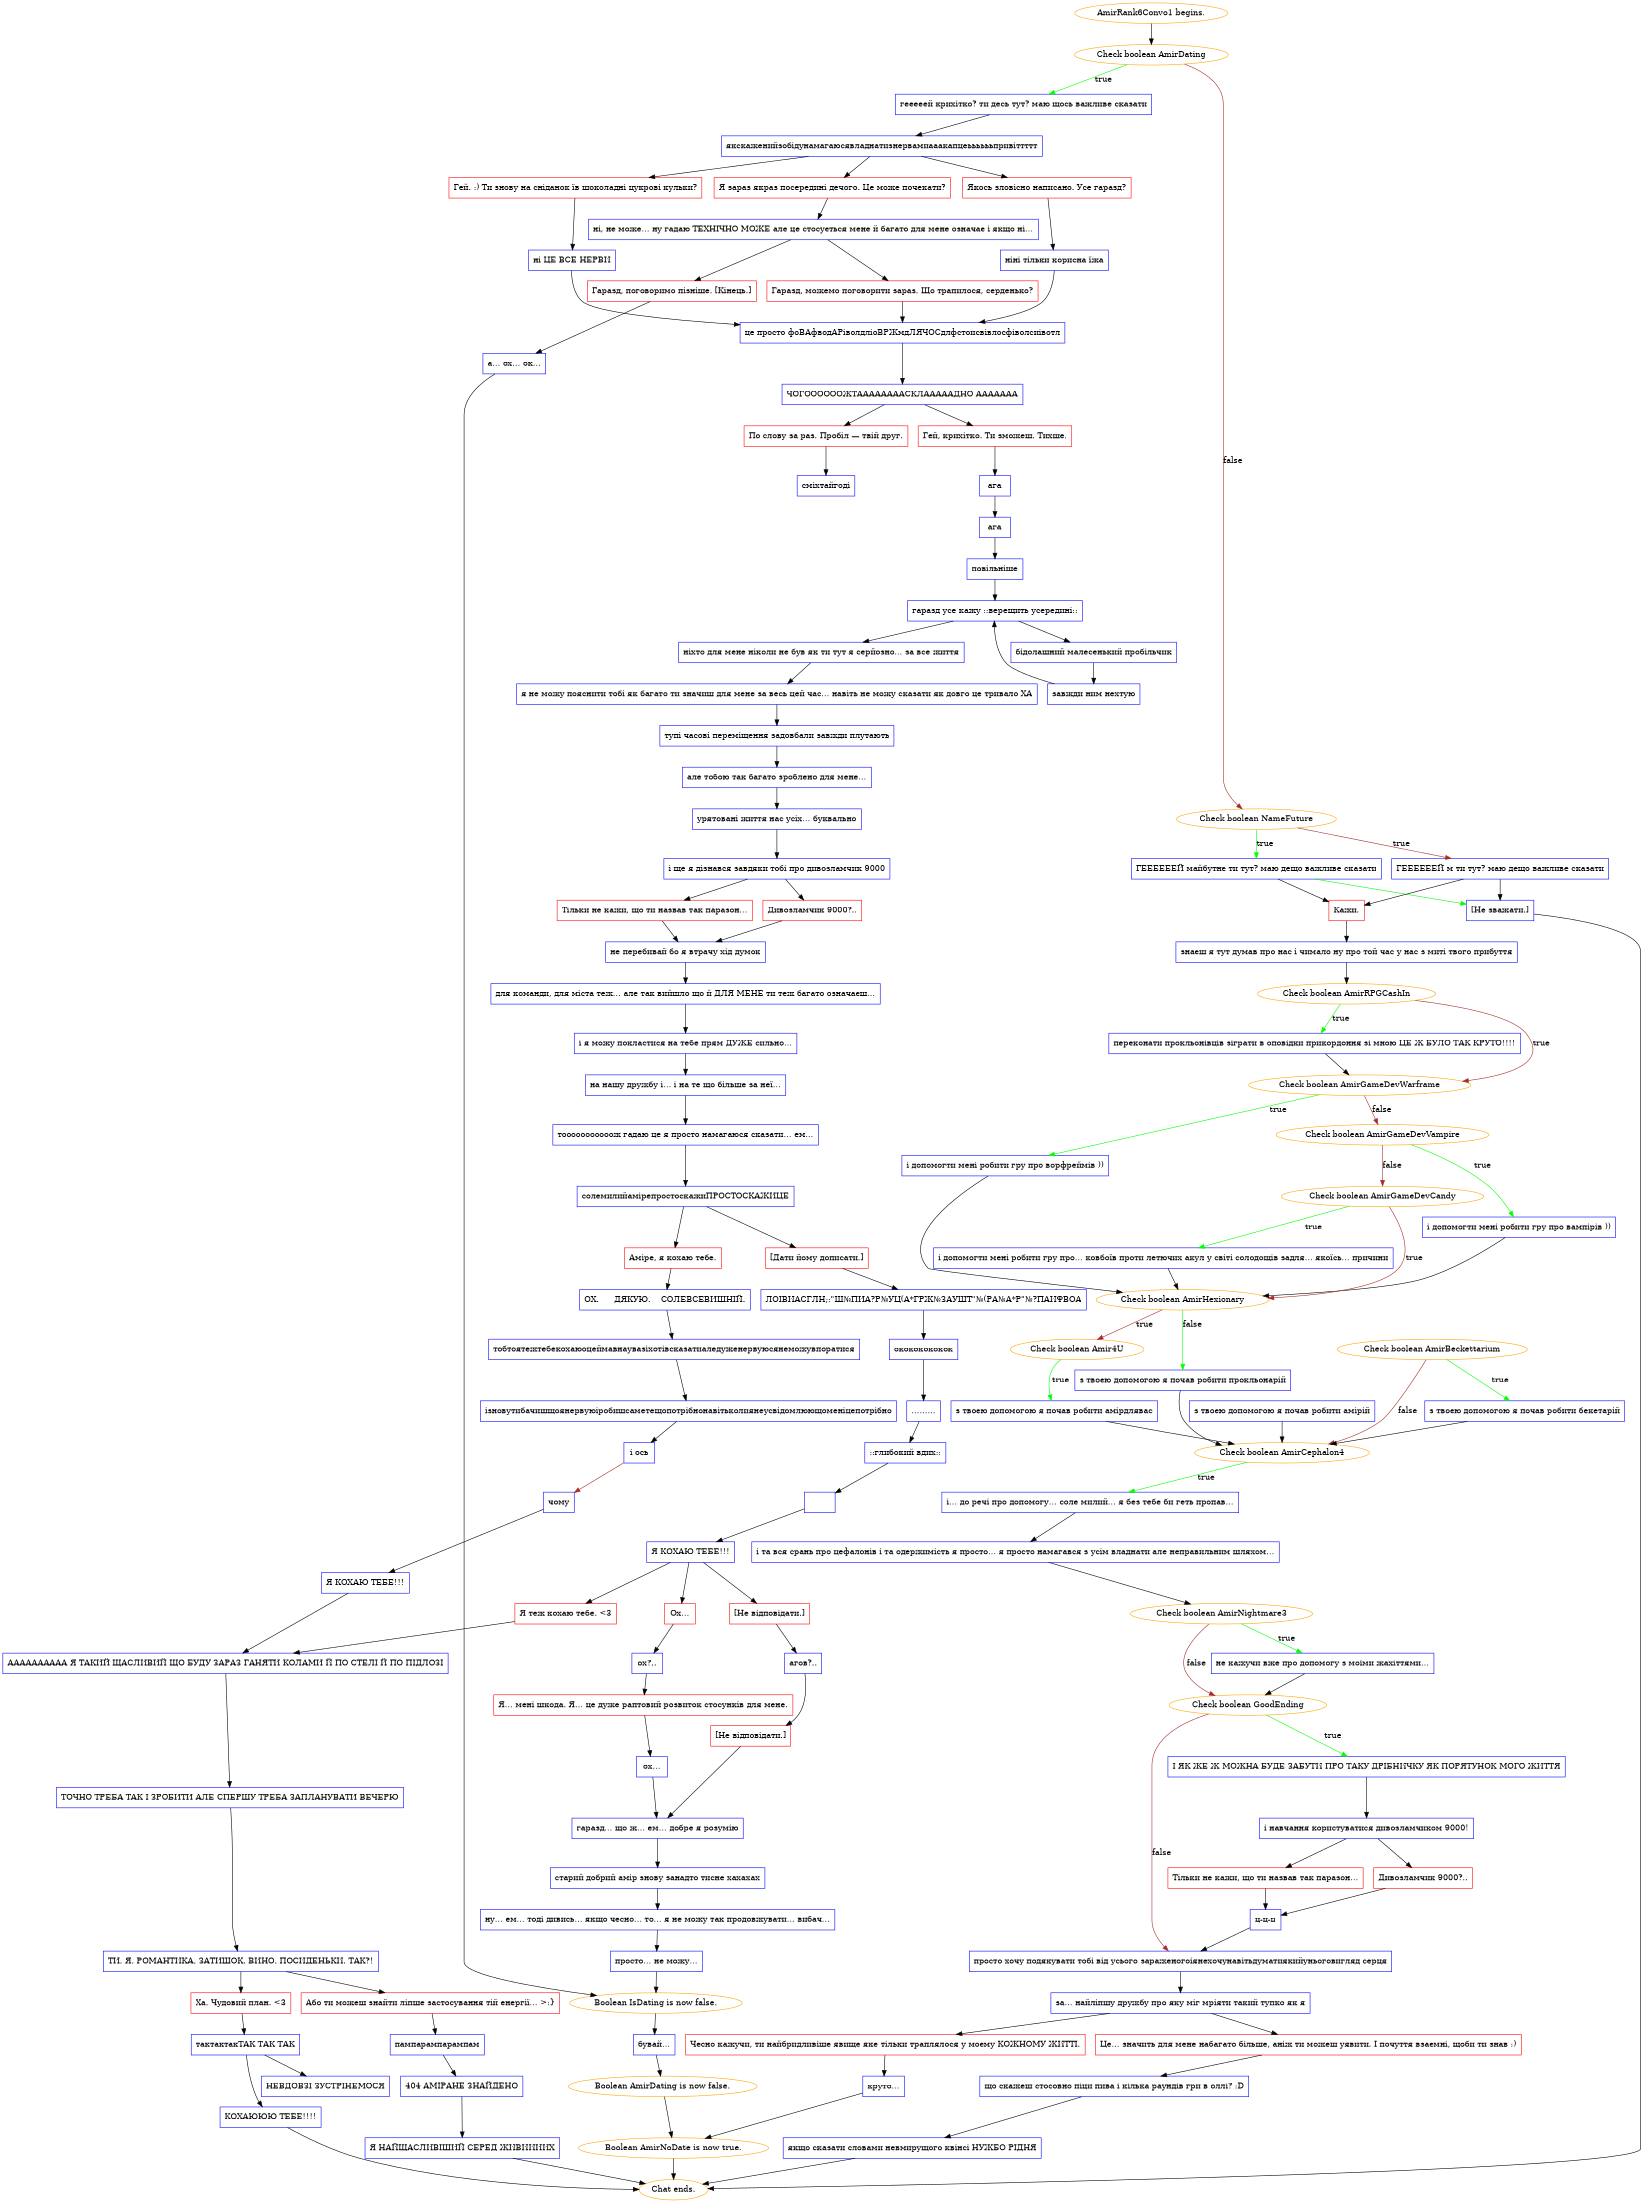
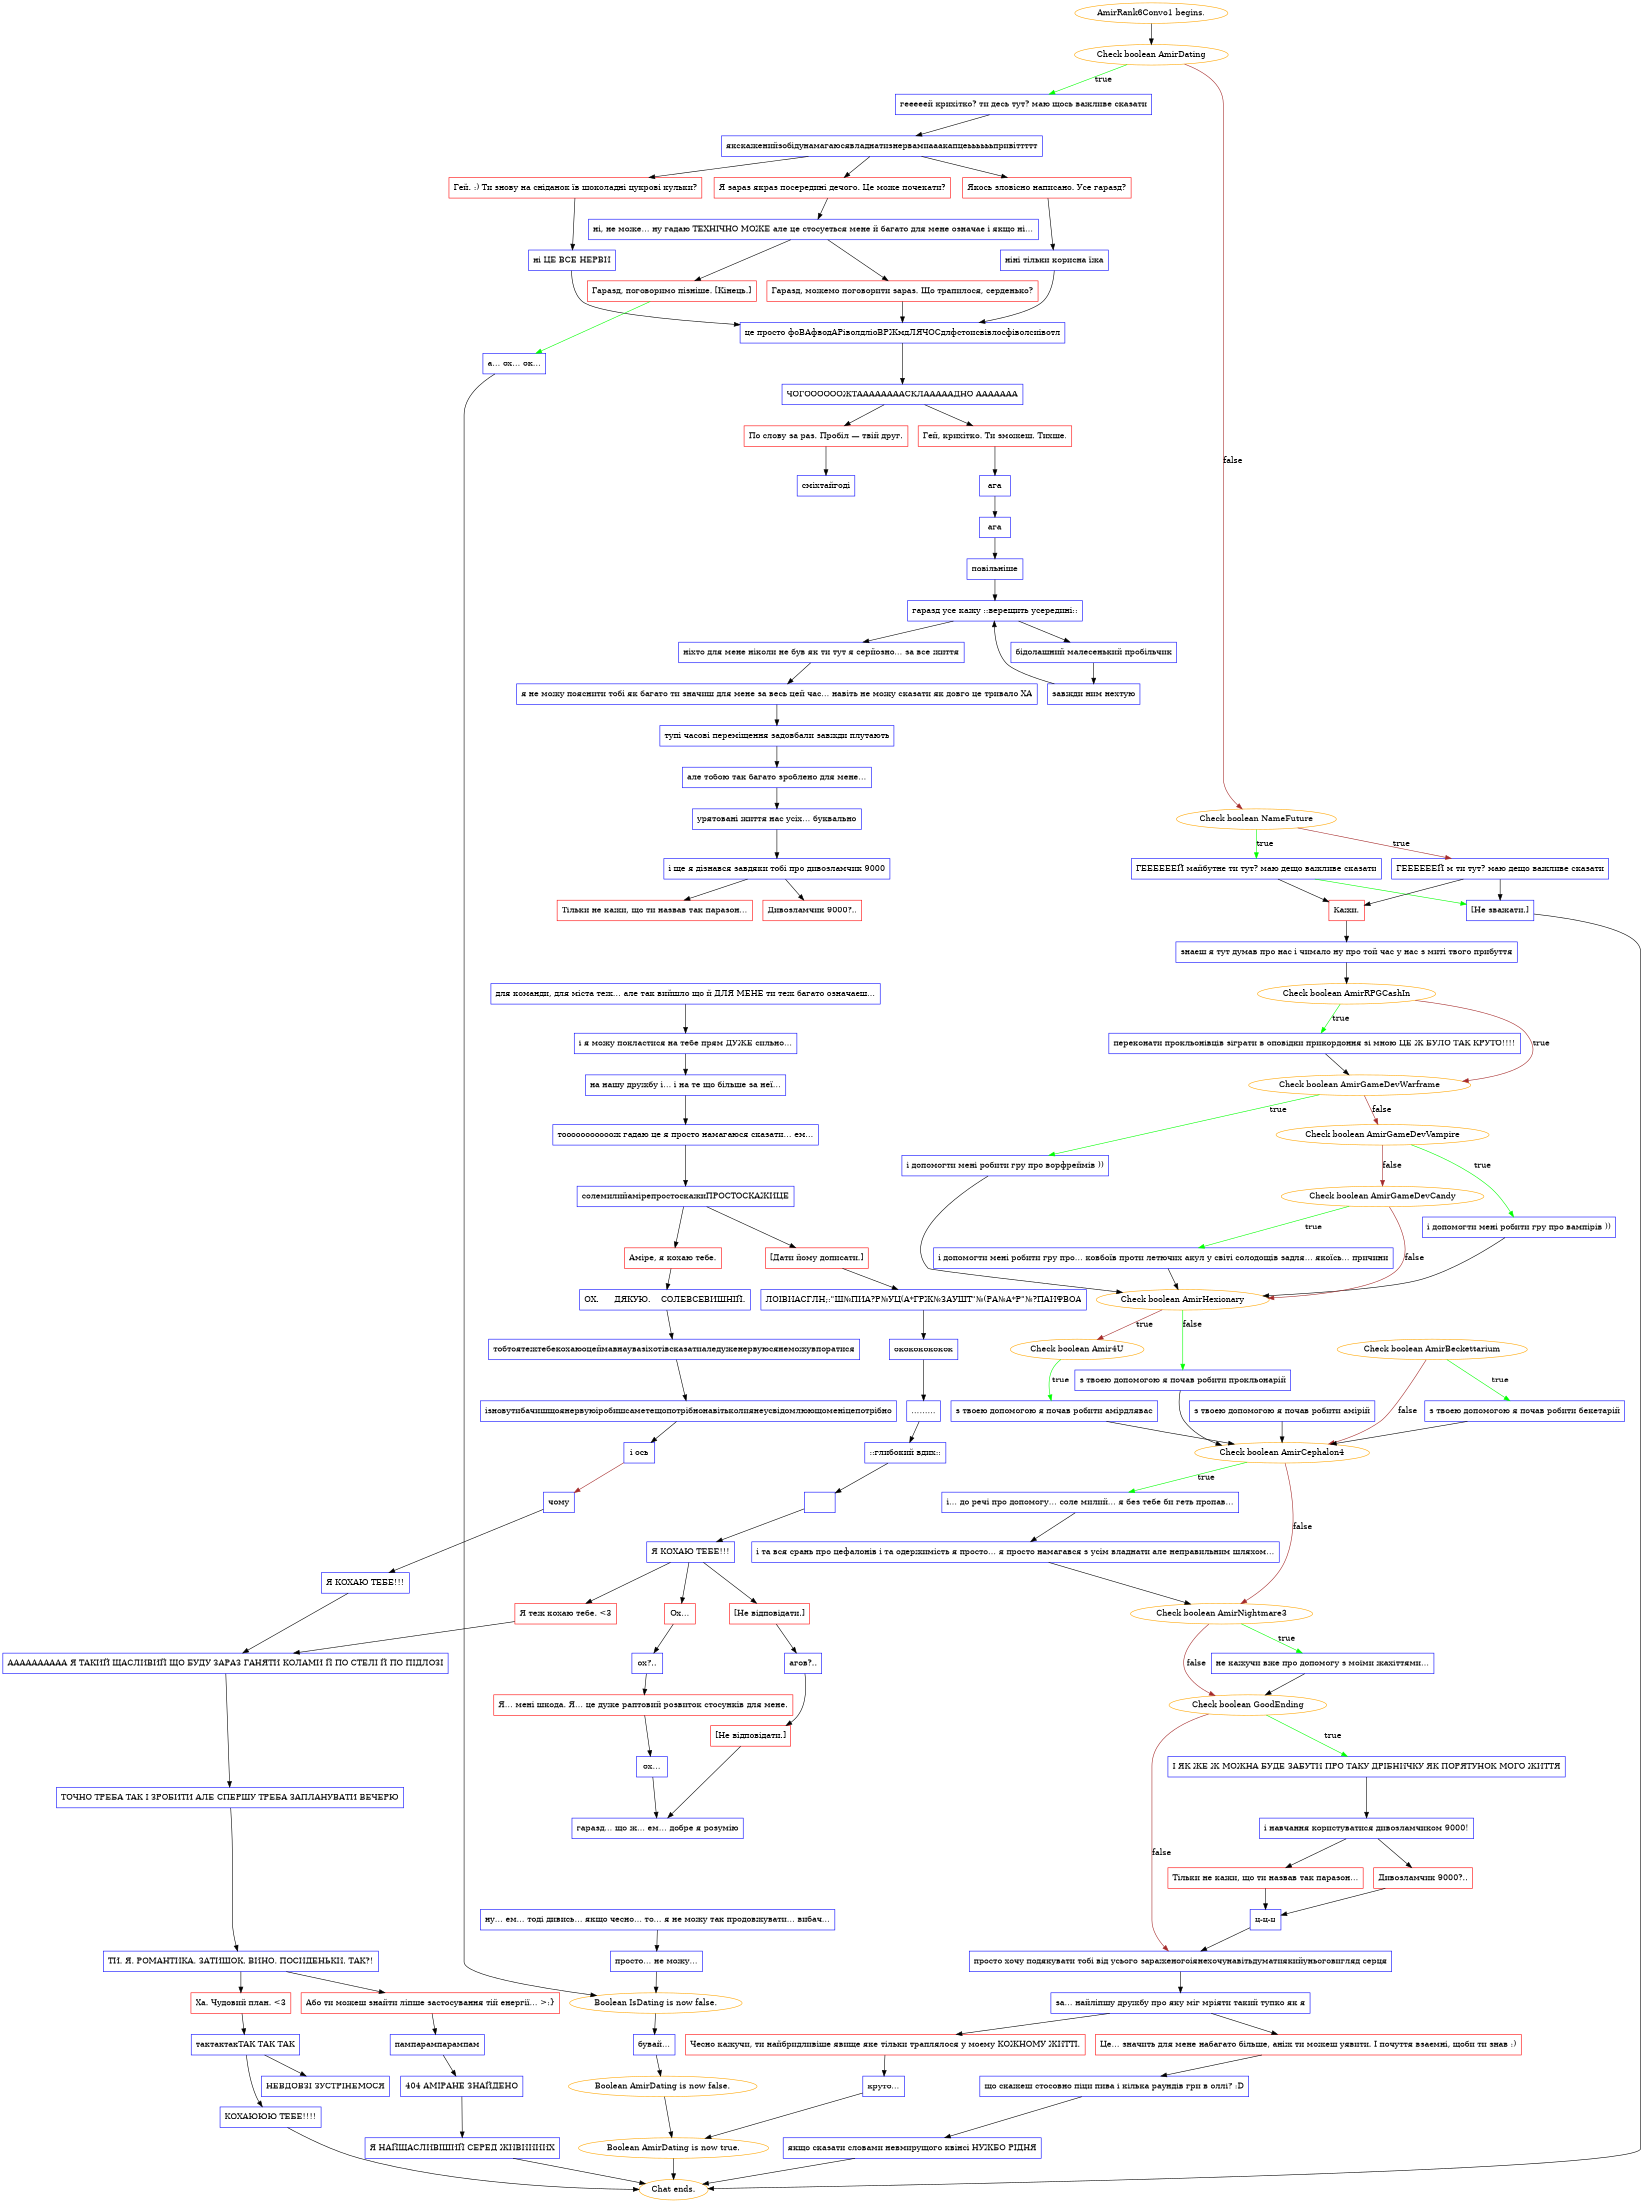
edge "Гаразд, поговоримо пізніше. [Кінець.]" -> "а… ох… ок…": color black -> green
node "не перебивай бо я втрачу хід думок": removed
edge "Check boolean AmirGameDevCandy" -> "Check boolean AmirHexionary": label "true" -> "false"
edge "Check boolean AmirCephalon4" -> "Check boolean AmirNightmare3": added, label "false"
node "старий добрий амір знову занадто тисне хахахах": removed
node "Boolean AmirNoDate is now true.": label "Boolean AmirNoDate is now true." -> "Boolean AmirDating is now true."
